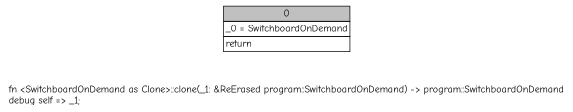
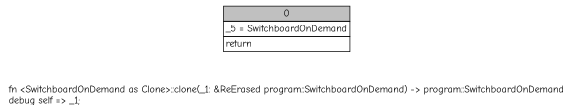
node "0": text "_0 = SwitchboardOnDemand" -> "_5 = SwitchboardOnDemand"
